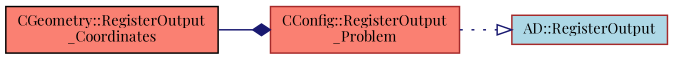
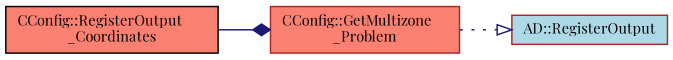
node "CGeometry::RegisterOutput _Coordinates": label "CGeometry::RegisterOutput _Coordinates" -> "CConfig::RegisterOutput _Coordinates"
node "CConfig::RegisterOutput _Problem": label "CConfig::RegisterOutput _Problem" -> "CConfig::GetMultizone _Problem"
